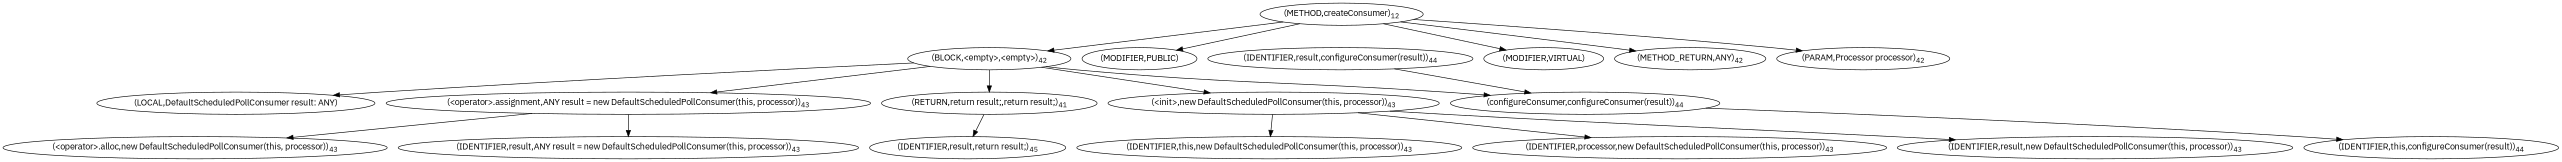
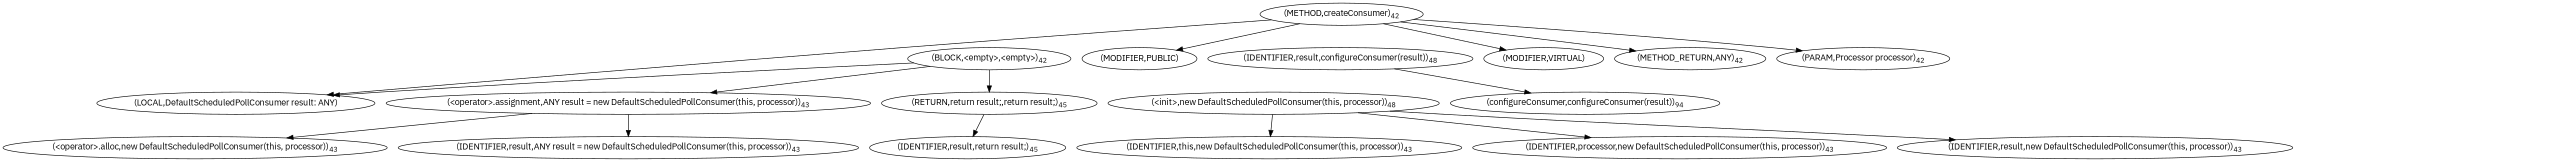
node "(METHOD,createConsumer)": text "12" -> "42"
edge "(METHOD,createConsumer)" -> "(BLOCK,<empty>,<empty>)": now "(METHOD,createConsumer)" -> "(LOCAL,DefaultScheduledPollConsumer result: ANY)"
node "(IDENTIFIER,result,configureConsumer(result))": text "44" -> "48"
edge "(BLOCK,<empty>,<empty>)" -> "(<init>,new DefaultScheduledPollConsumer(this, processor))": removed
edge "(BLOCK,<empty>,<empty>)" -> "(configureConsumer,configureConsumer(result))": removed
node "(RETURN,return result;,return result;)": text "41" -> "45"
node "(<init>,new DefaultScheduledPollConsumer(this, processor))": text "43" -> "48"
node "(configureConsumer,configureConsumer(result))": text "44" -> "94"
node "(IDENTIFIER,this,configureConsumer(result))": removed
